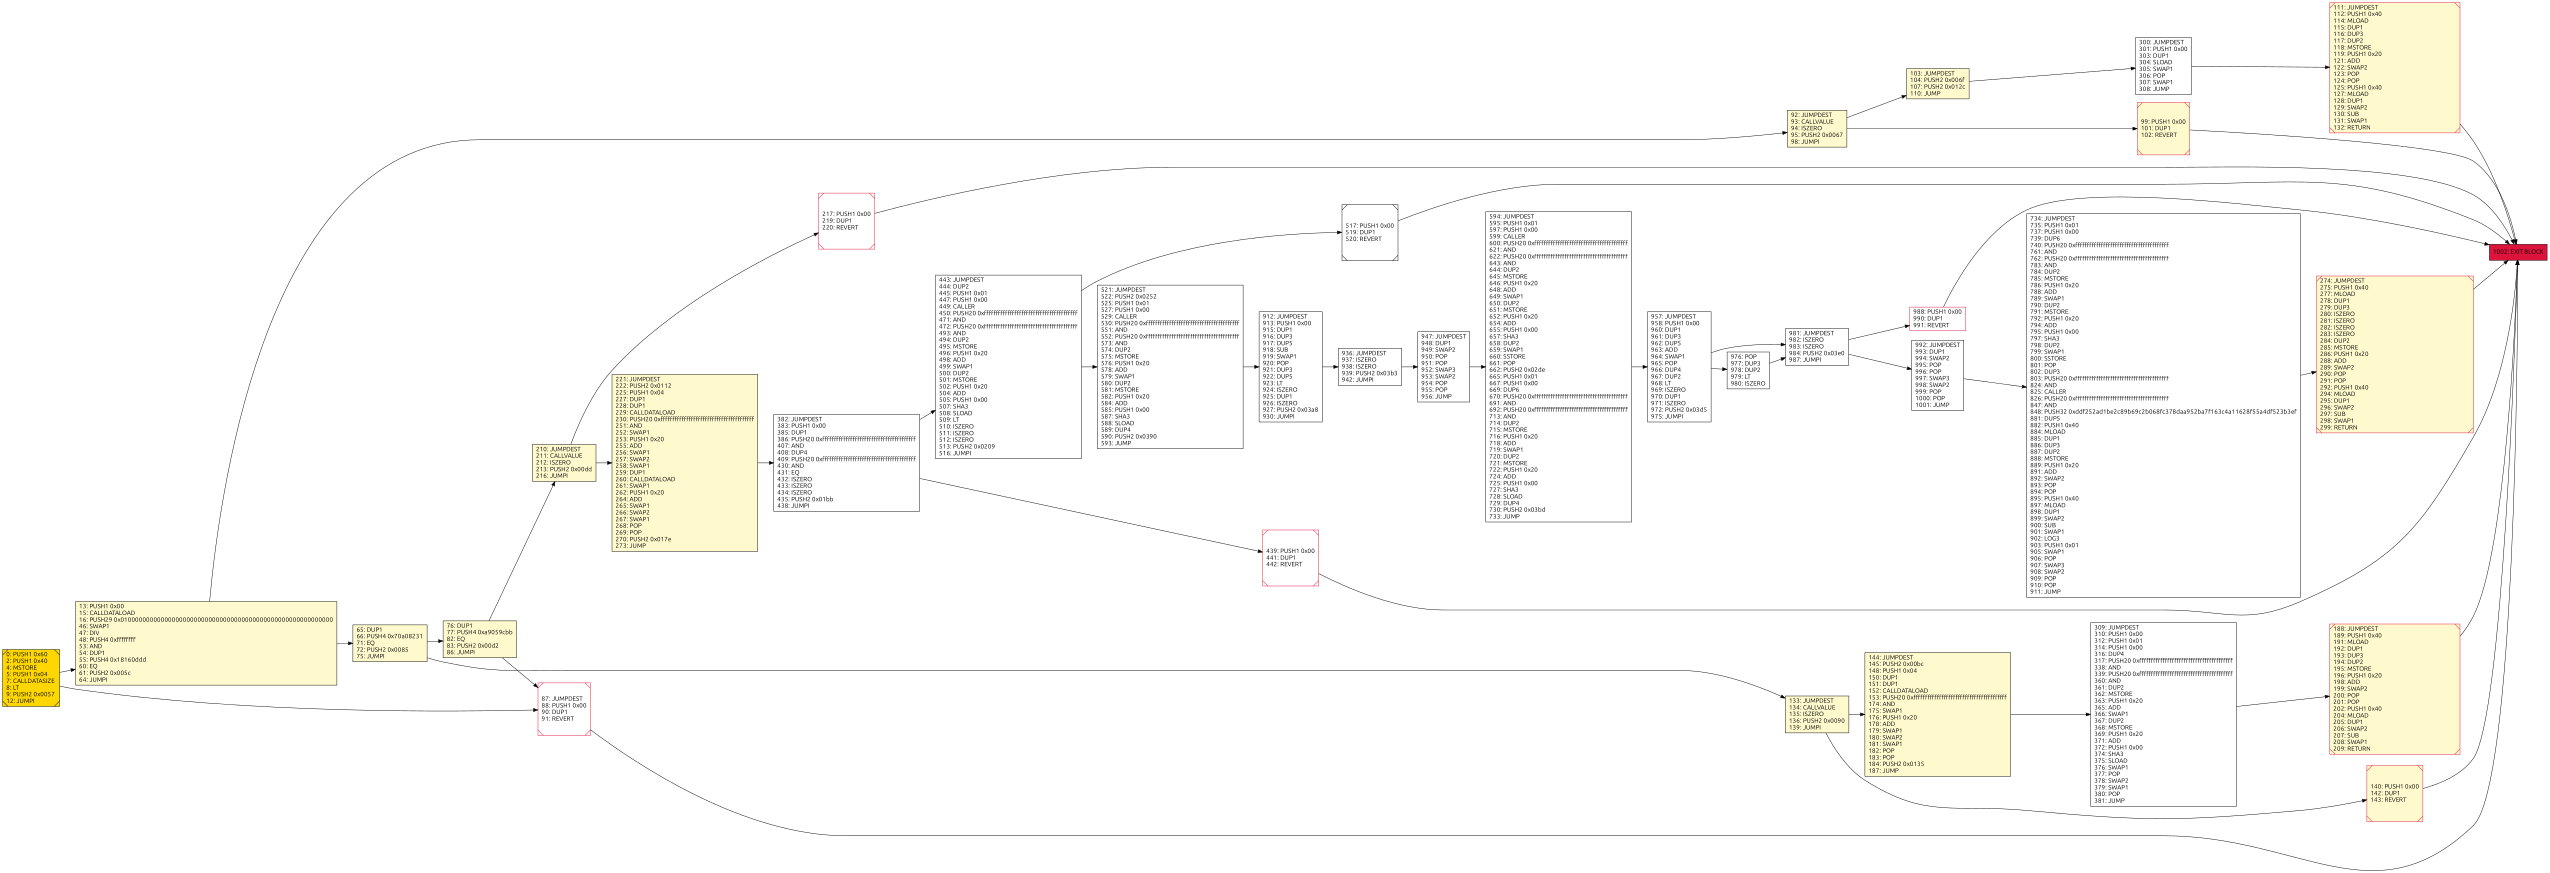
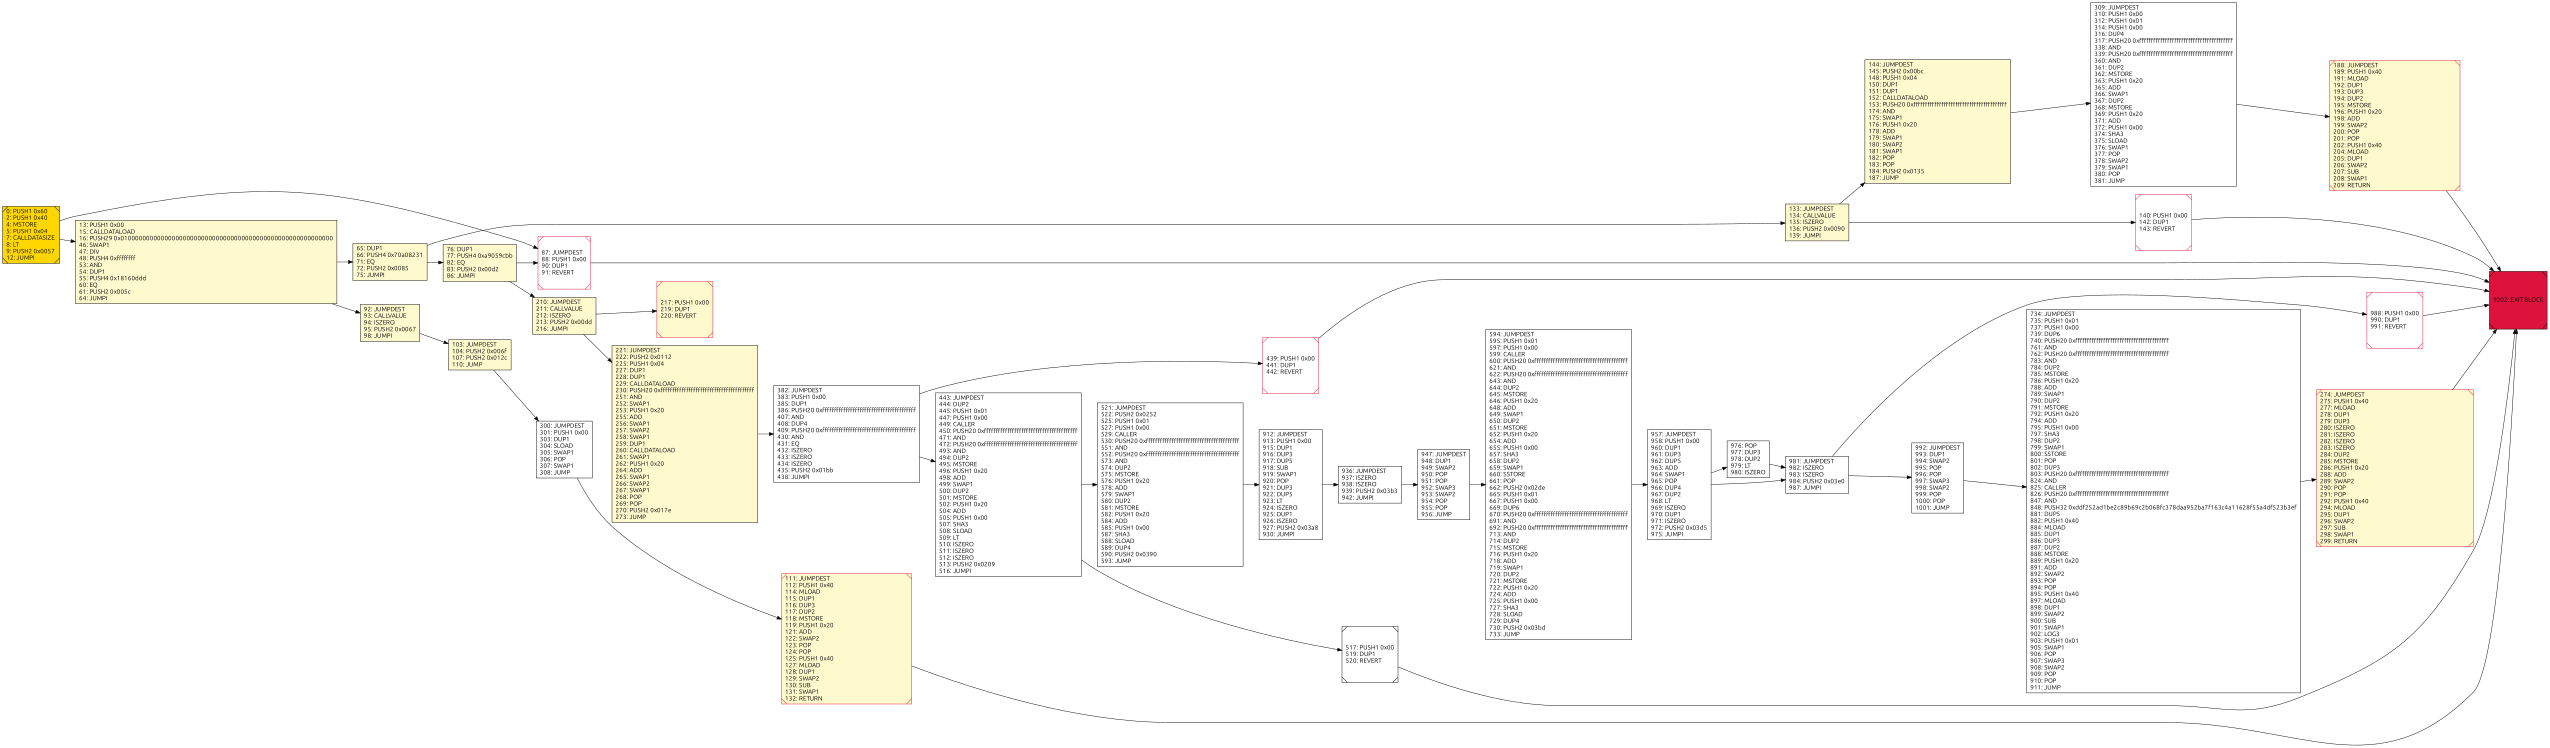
node "99: PUSH1 0x00 101: DUP1 102: REVERT": removed
edge "217: PUSH1 0x00 219: DUP1 220: REVERT" -> "1002: EXIT BLOCK": removed
node "217: PUSH1 0x00 219: DUP1 220: REVERT": fillcolor white -> lemonchiffon
node "1002: EXIT BLOCK": shape box -> Msquare
node "988: PUSH1 0x00 990: DUP1 991: REVERT": shape box -> Msquare
node "140: PUSH1 0x00 142: DUP1 143: REVERT": fillcolor lemonchiffon -> white
